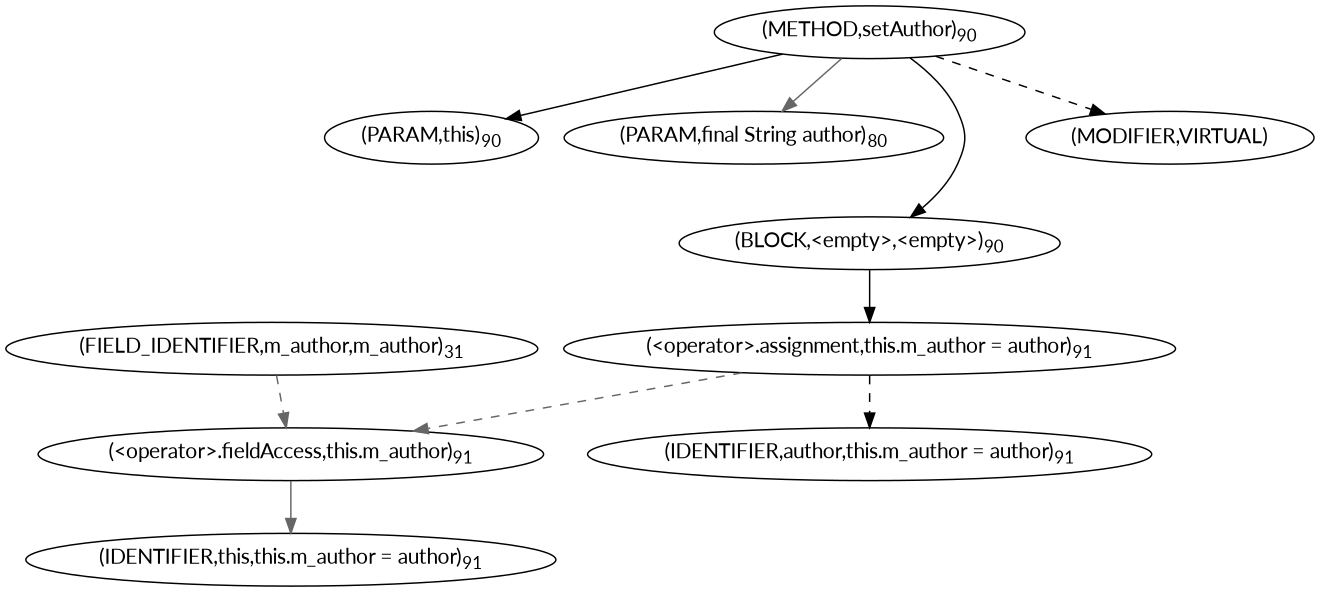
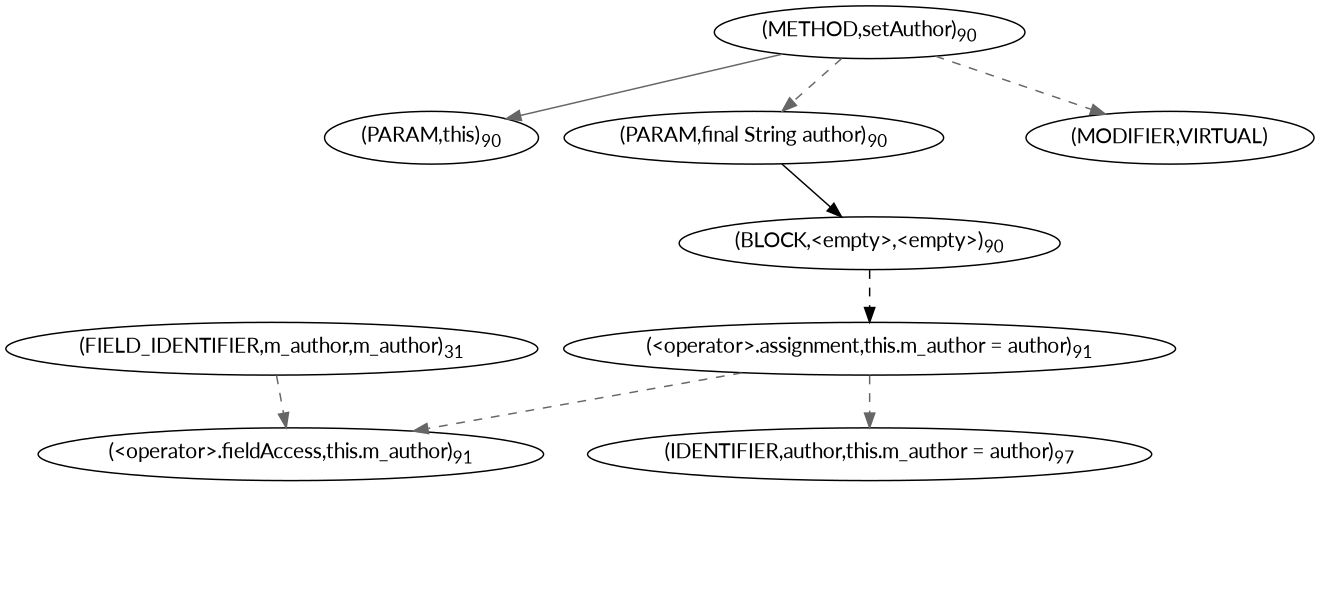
edge "(METHOD,setAuthor)" -> "(PARAM,final String author)": style solid -> dashed
edge "(METHOD,setAuthor)" -> "(MODIFIER,VIRTUAL)": color black -> gray40
edge "(METHOD,setAuthor)" -> "(PARAM,this)": color black -> gray40
edge "(METHOD,setAuthor)" -> "(BLOCK,<empty>,<empty>)": now "(PARAM,final String author)" -> "(BLOCK,<empty>,<empty>)"
node "(PARAM,final String author)": text "80" -> "90"
edge "(BLOCK,<empty>,<empty>)" -> "(<operator>.assignment,this.m_author = author)": style solid -> dashed
edge "(<operator>.assignment,this.m_author = author)" -> "(IDENTIFIER,author,this.m_author = author)": color black -> gray40
node "(IDENTIFIER,author,this.m_author = author)": text "91" -> "97"
node "(IDENTIFIER,this,this.m_author = author)": removed
